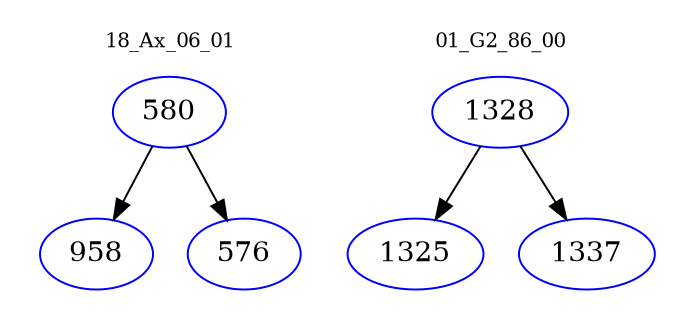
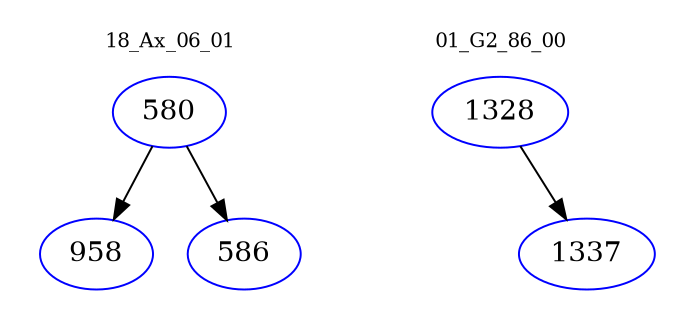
node "576": label "576" -> "586"
node "1325": removed
